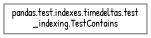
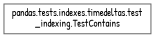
node "pandas.test.indexes.timedeltas.test _indexing.TestContains": label "pandas.test.indexes.timedeltas.test _indexing.TestContains" -> "pandas.tests.indexes.timedeltas.test _indexing.TestContains"
